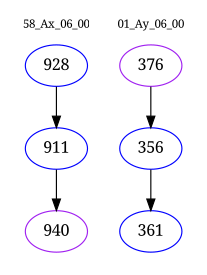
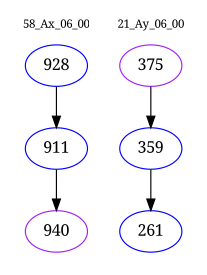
cluster "01_Ay_06_00": label "01_Ay_06_00" -> "21_Ay_06_00"
node "376": label "376" -> "375"
node "356": label "356" -> "359"
node "361": label "361" -> "261"
